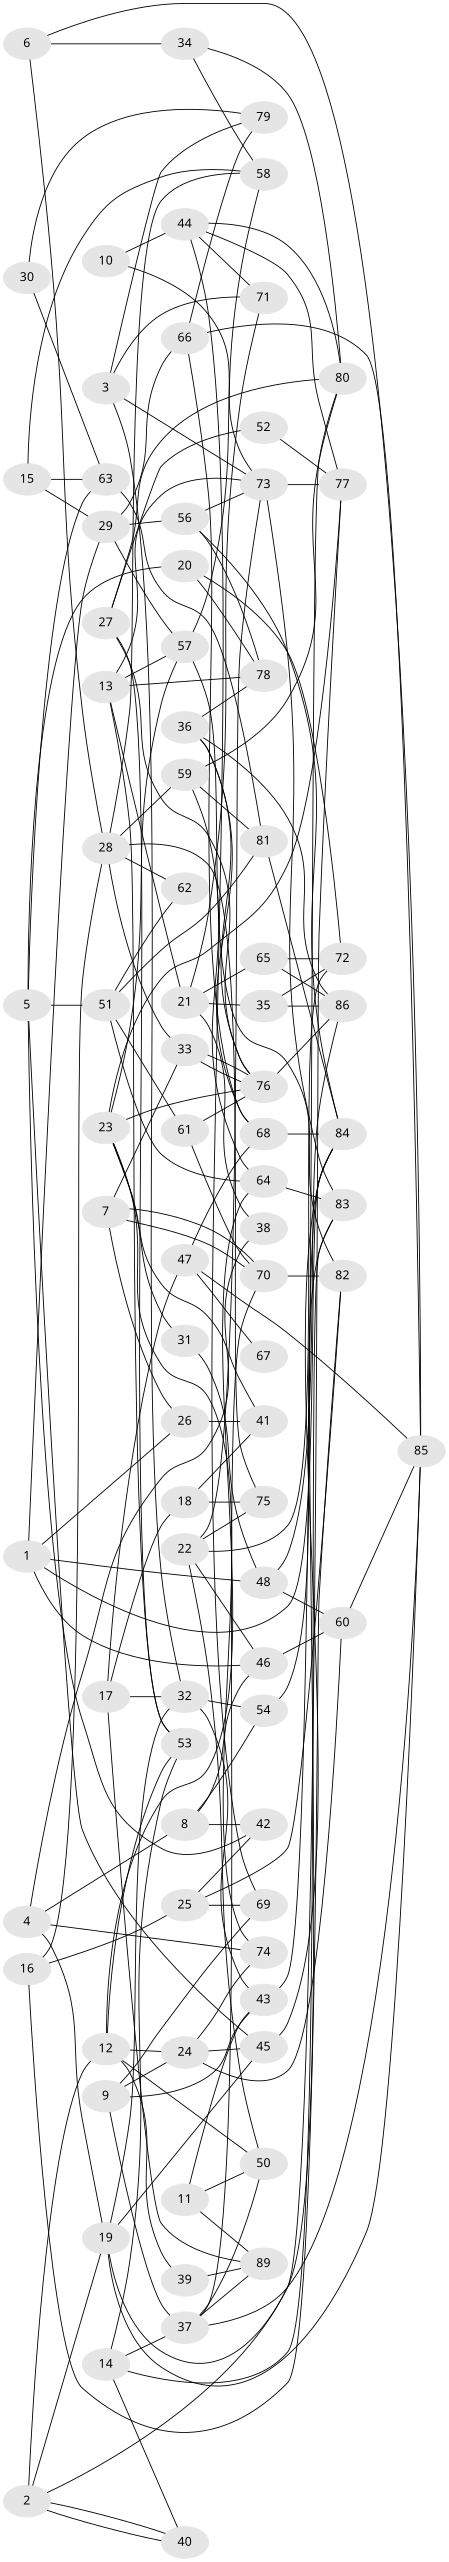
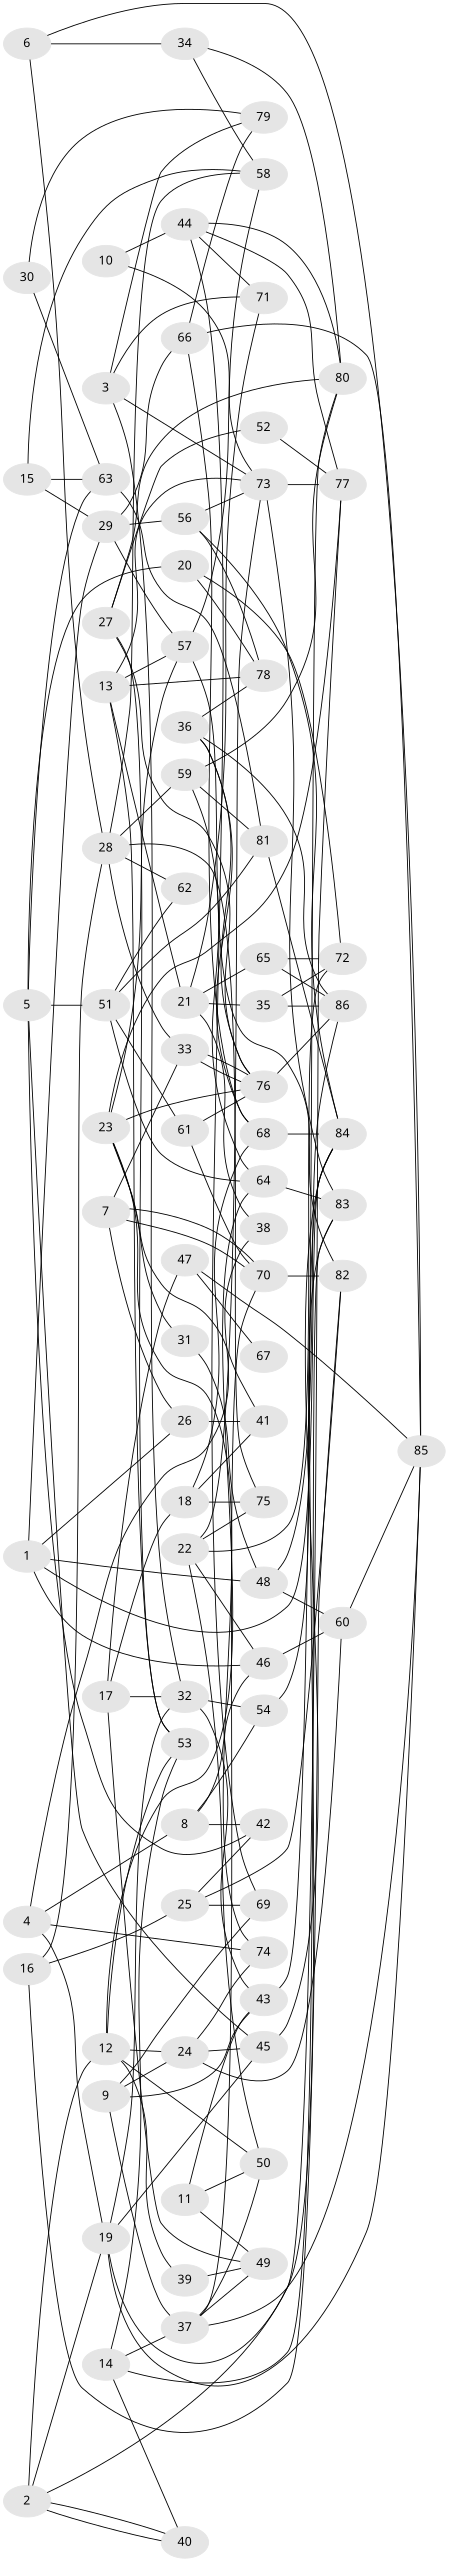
edge "68" -- "47": now "68" -- "18"
node "89": label "89" -> "49"
